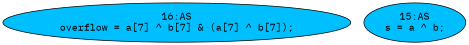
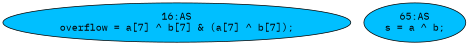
node "15:AS s = a ^ b;": label "15:AS s = a ^ b;" -> "65:AS s = a ^ b;"
